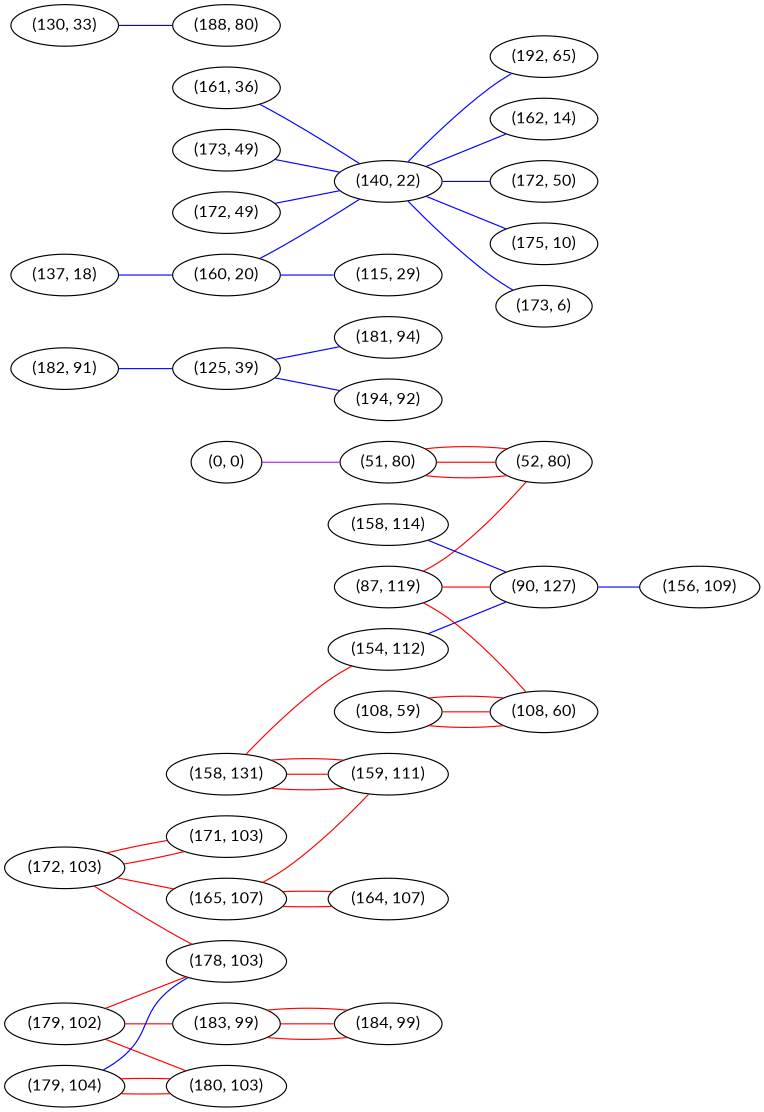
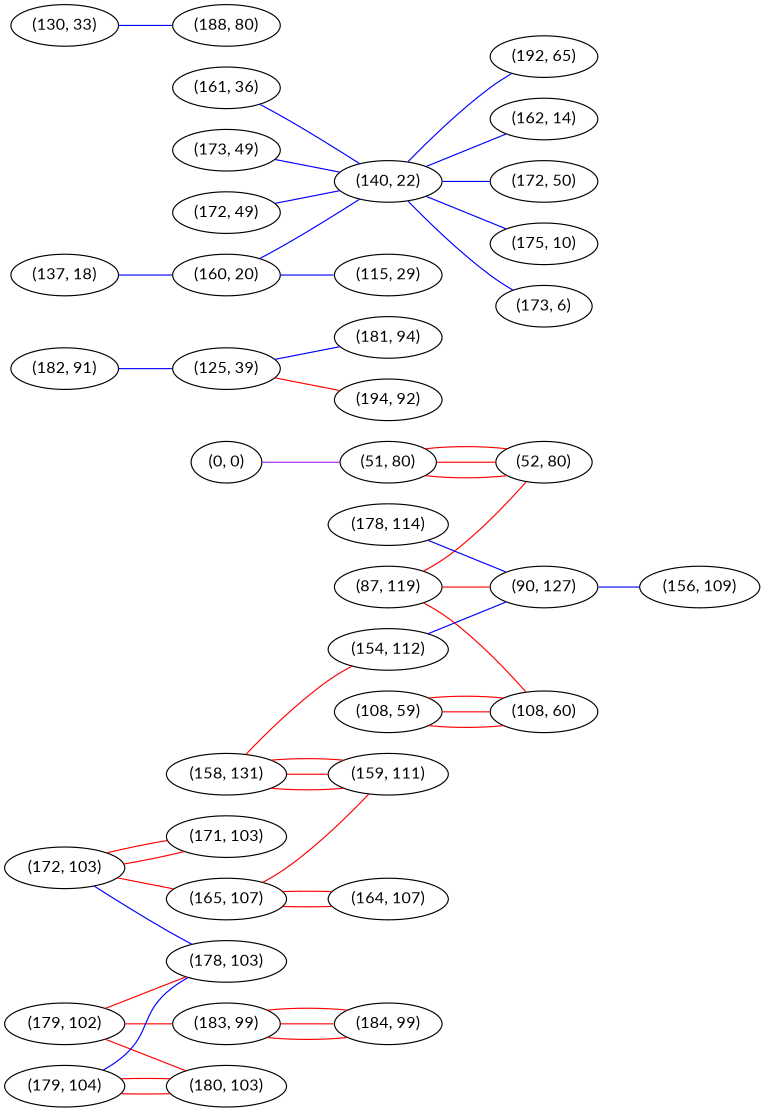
edge "(125, 39)" -- "(194, 92)": color blue -> red
node "(158, 114)": label "(158, 114)" -> "(178, 114)"
edge "(172, 103)" -- "(178, 103)": color red -> blue
